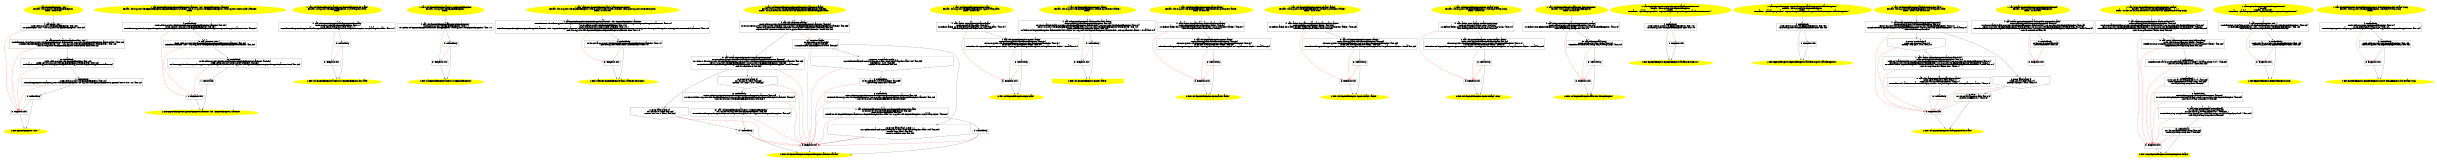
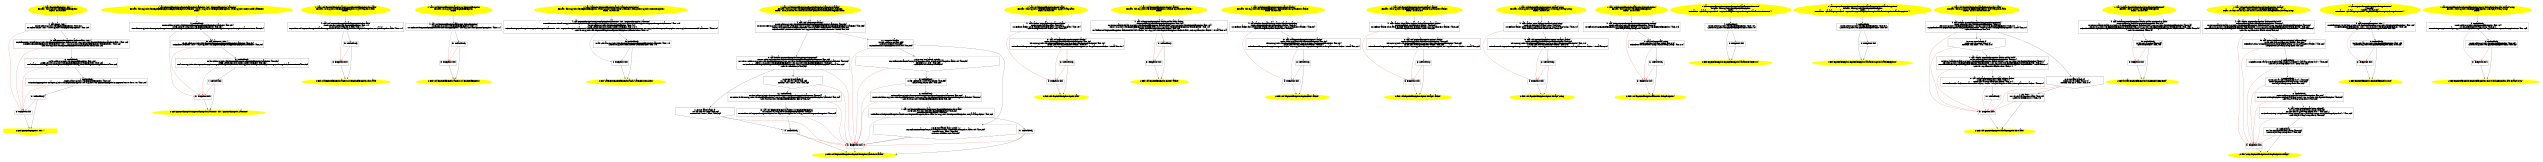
node "2: Exit void ExpectedException.expect(Matcher)": shape invhouse -> ellipse
node "2: Exit boolean ExpectedException.isAnyExceptionExpected()": added
node "2: Exit ExpectedException.<init>()": shape ellipse -> invhouse
node "2: Exit String ExpectedException.missingExceptionMessage()": shape box -> ellipse
